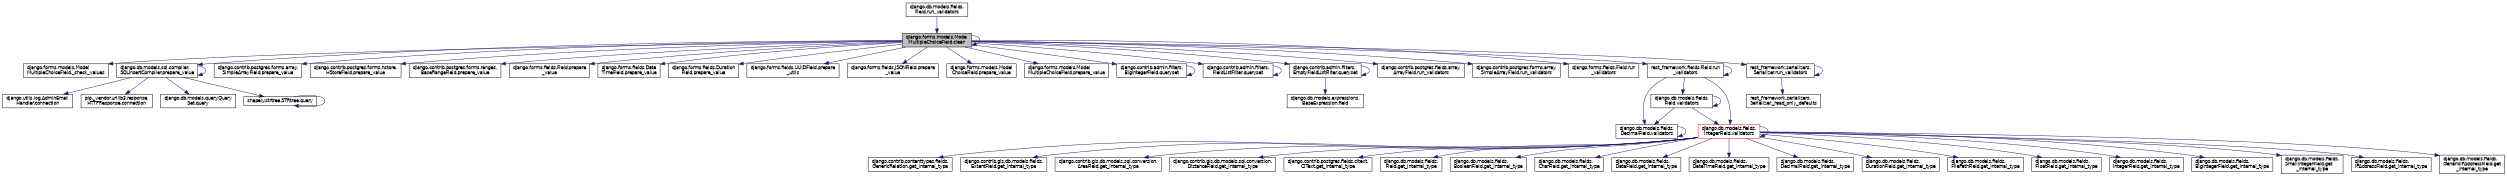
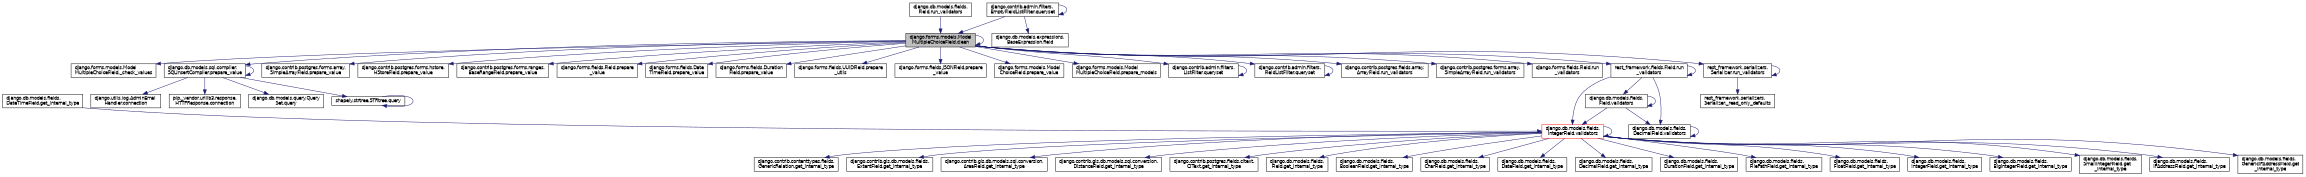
edge "django.forms.models.Model MultipleChoiceField.clean" -> "django.contrib.admin.filters. EmptyFieldListFilter.queryset": reversed
node "django.forms.models.Model MultipleChoiceField.prepare_value": label "django.forms.models.Model MultipleChoiceField.prepare_value" -> "django.forms.models.Model MultipleChoiceField.prepare_models"
node "django.contrib.admin.filters. BigIntegerField.queryset": label "django.contrib.admin.filters. BigIntegerField.queryset" -> "django.contrib.admin.filters. ListFilter.queryset"
edge "django.db.models.fields. IntegerField.validators" -> "django.db.models.fields. DateTimeField.get_internal_type": reversed
